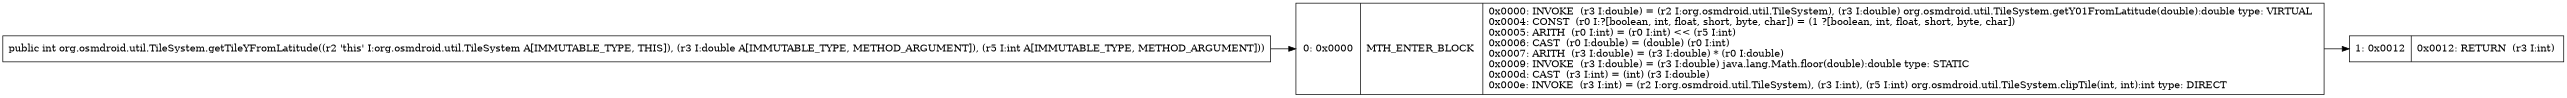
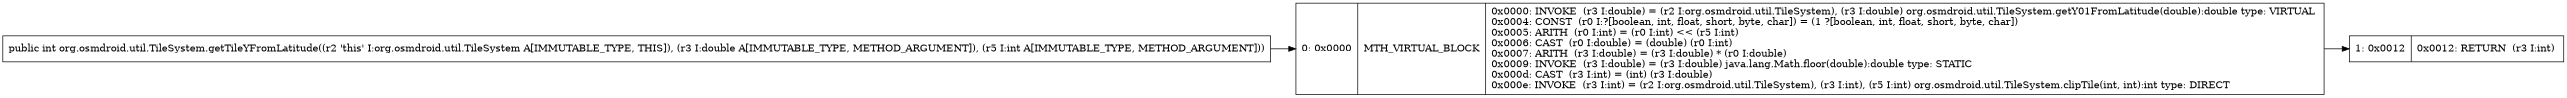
node "0: 0x0000": text "MTH_ENTER_BLOCK" -> "MTH_VIRTUAL_BLOCK"
